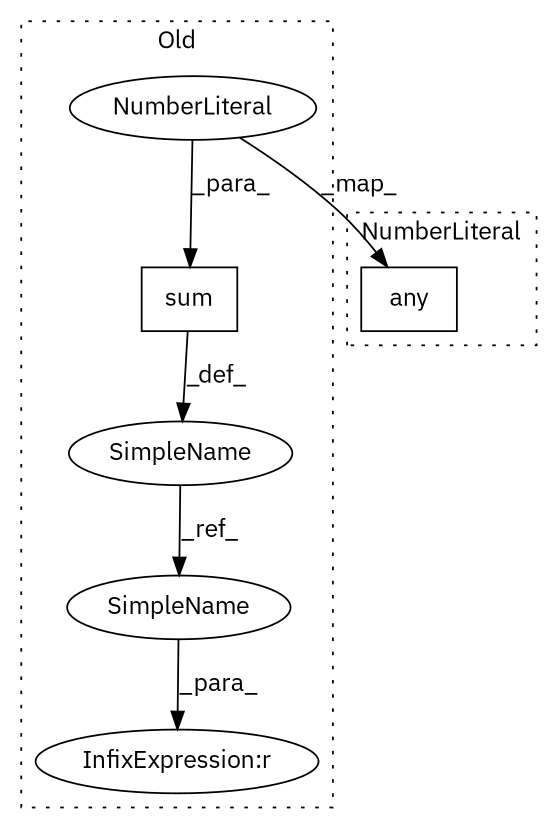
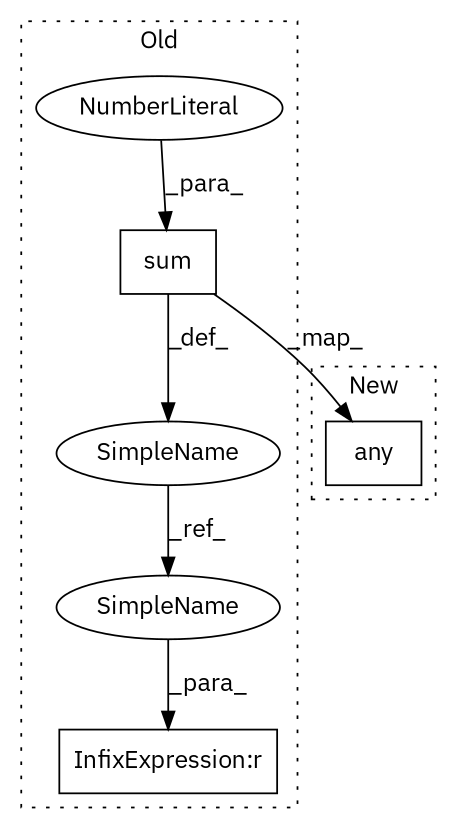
edge "NumberLiteral" -> "any": now "sum" -> "any"
cluster "NumberLiteral": label "NumberLiteral" -> "New"
node "InfixExpression:r": shape ellipse -> box
